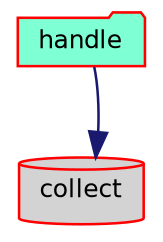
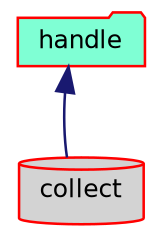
edge "handle" -> "collect": reversed
